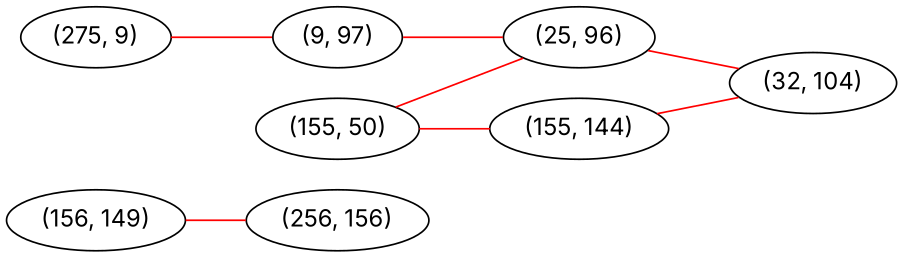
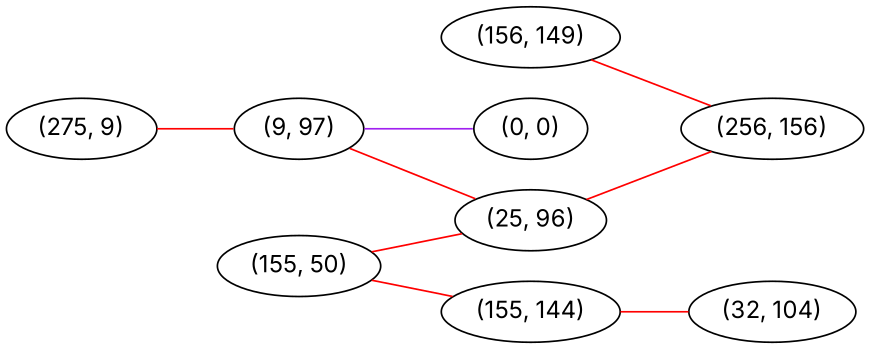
edge "(25, 96)" -- "(32, 104)": now "(25, 96)" -- "(256, 156)"
node "(0, 0)": added
